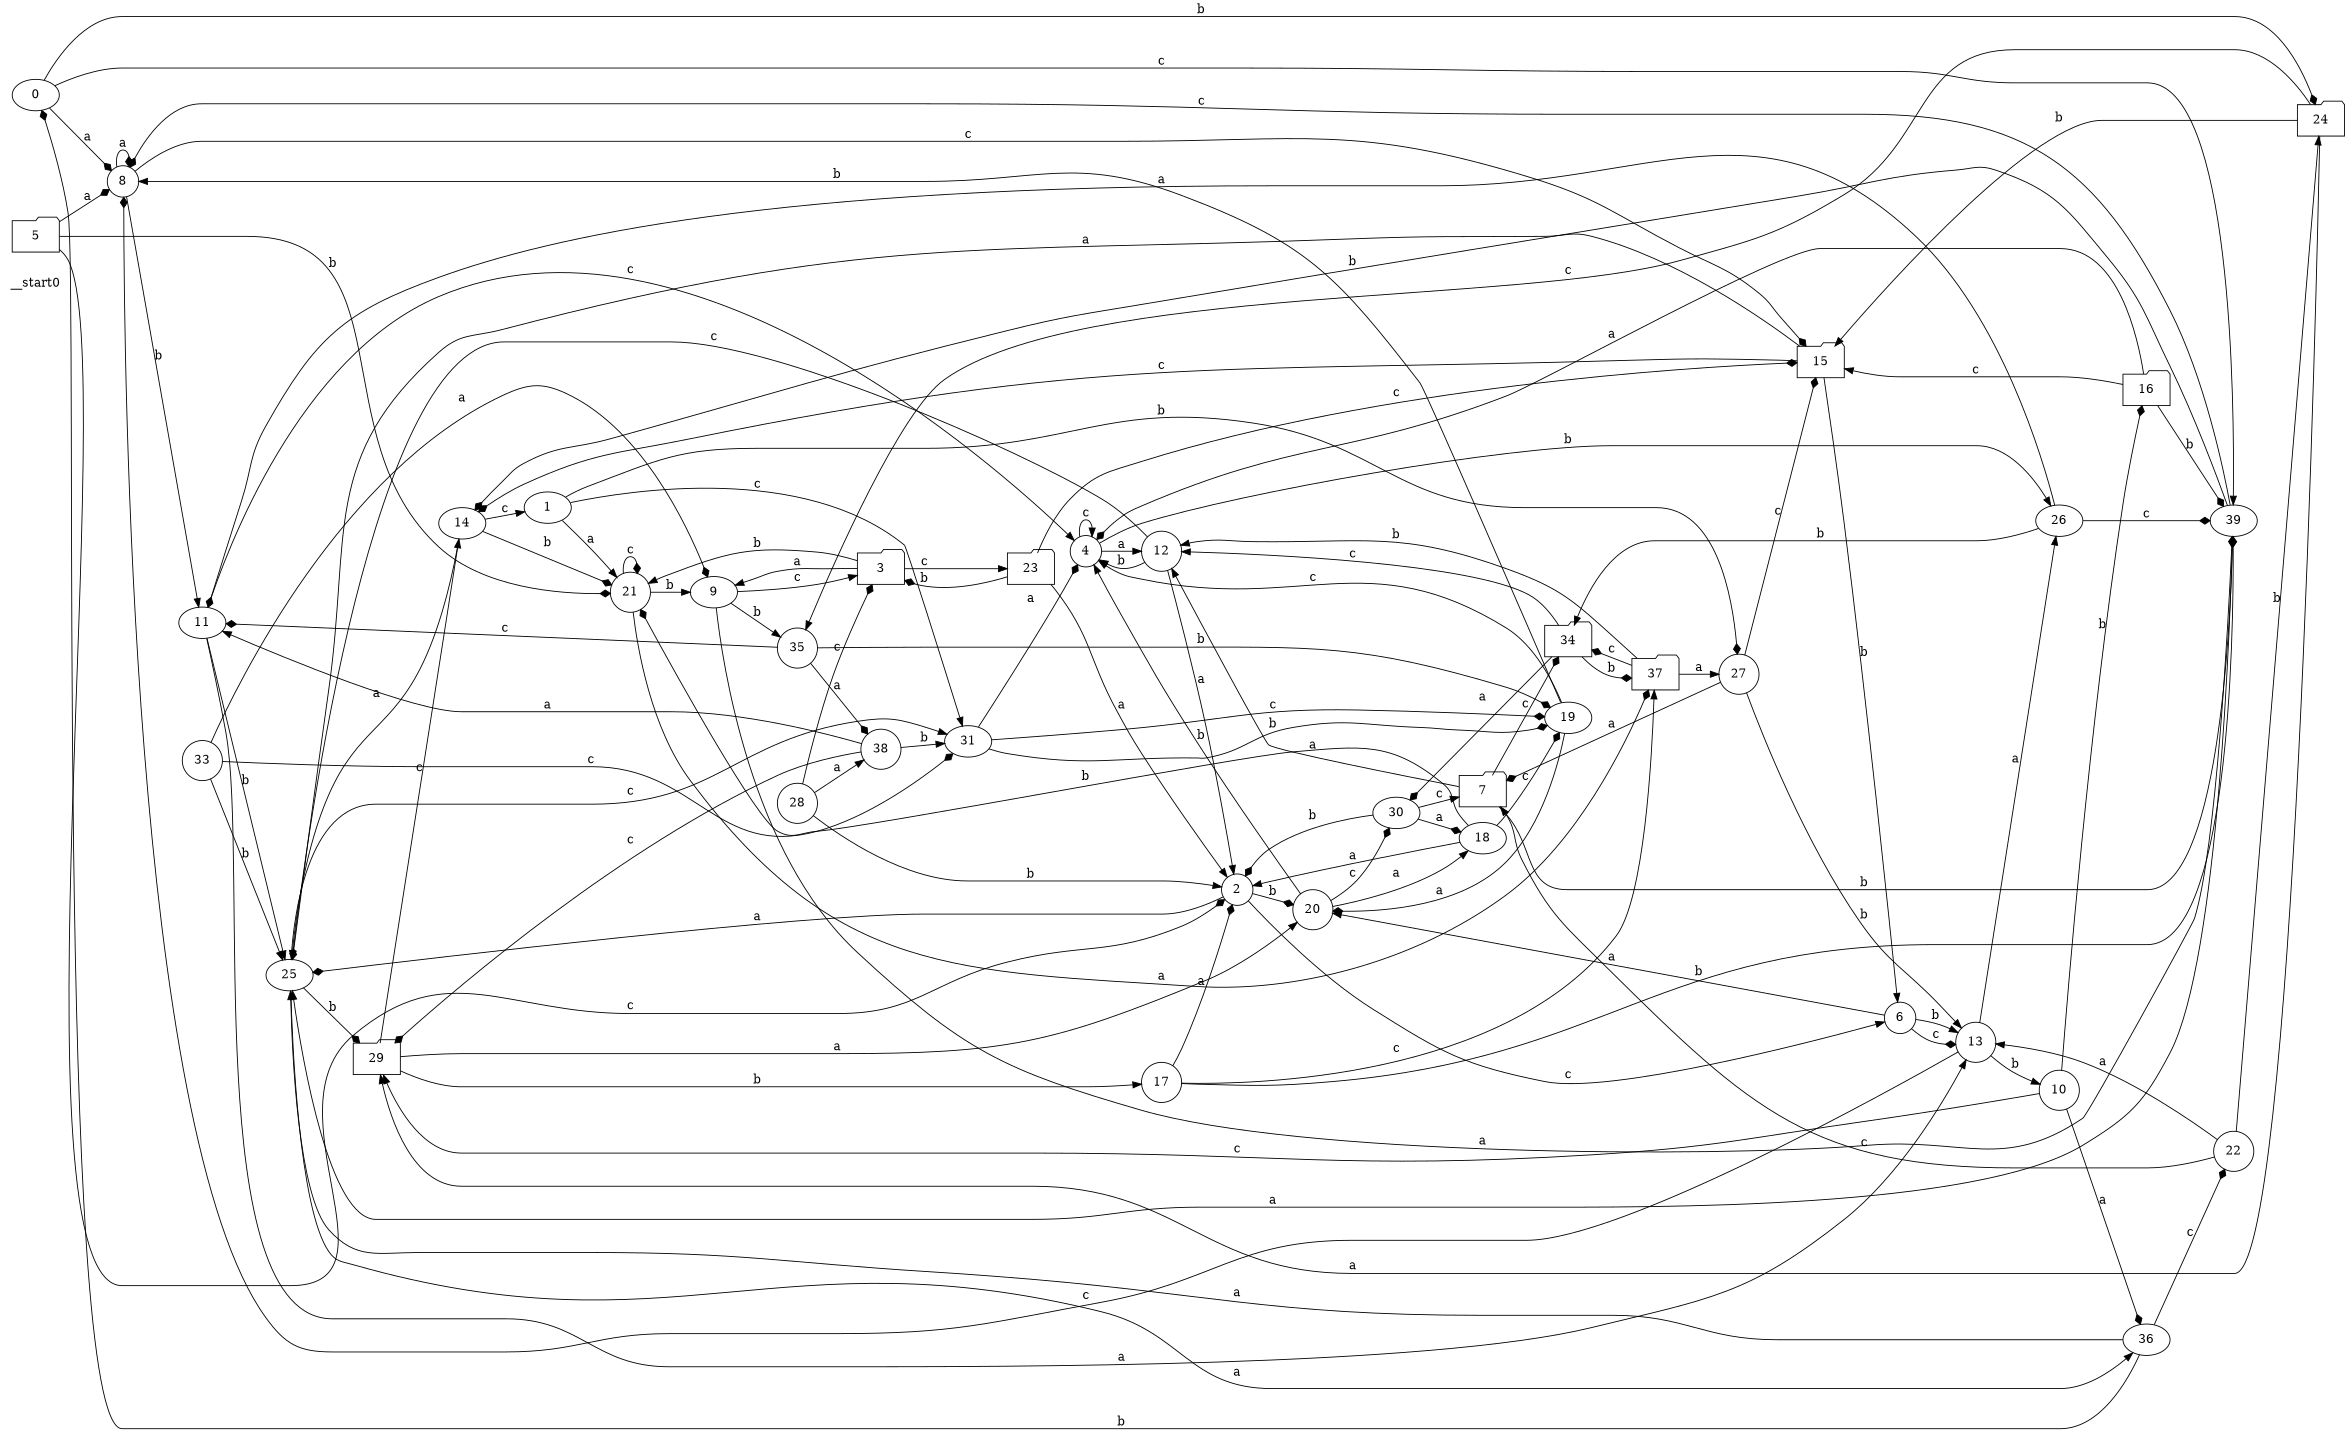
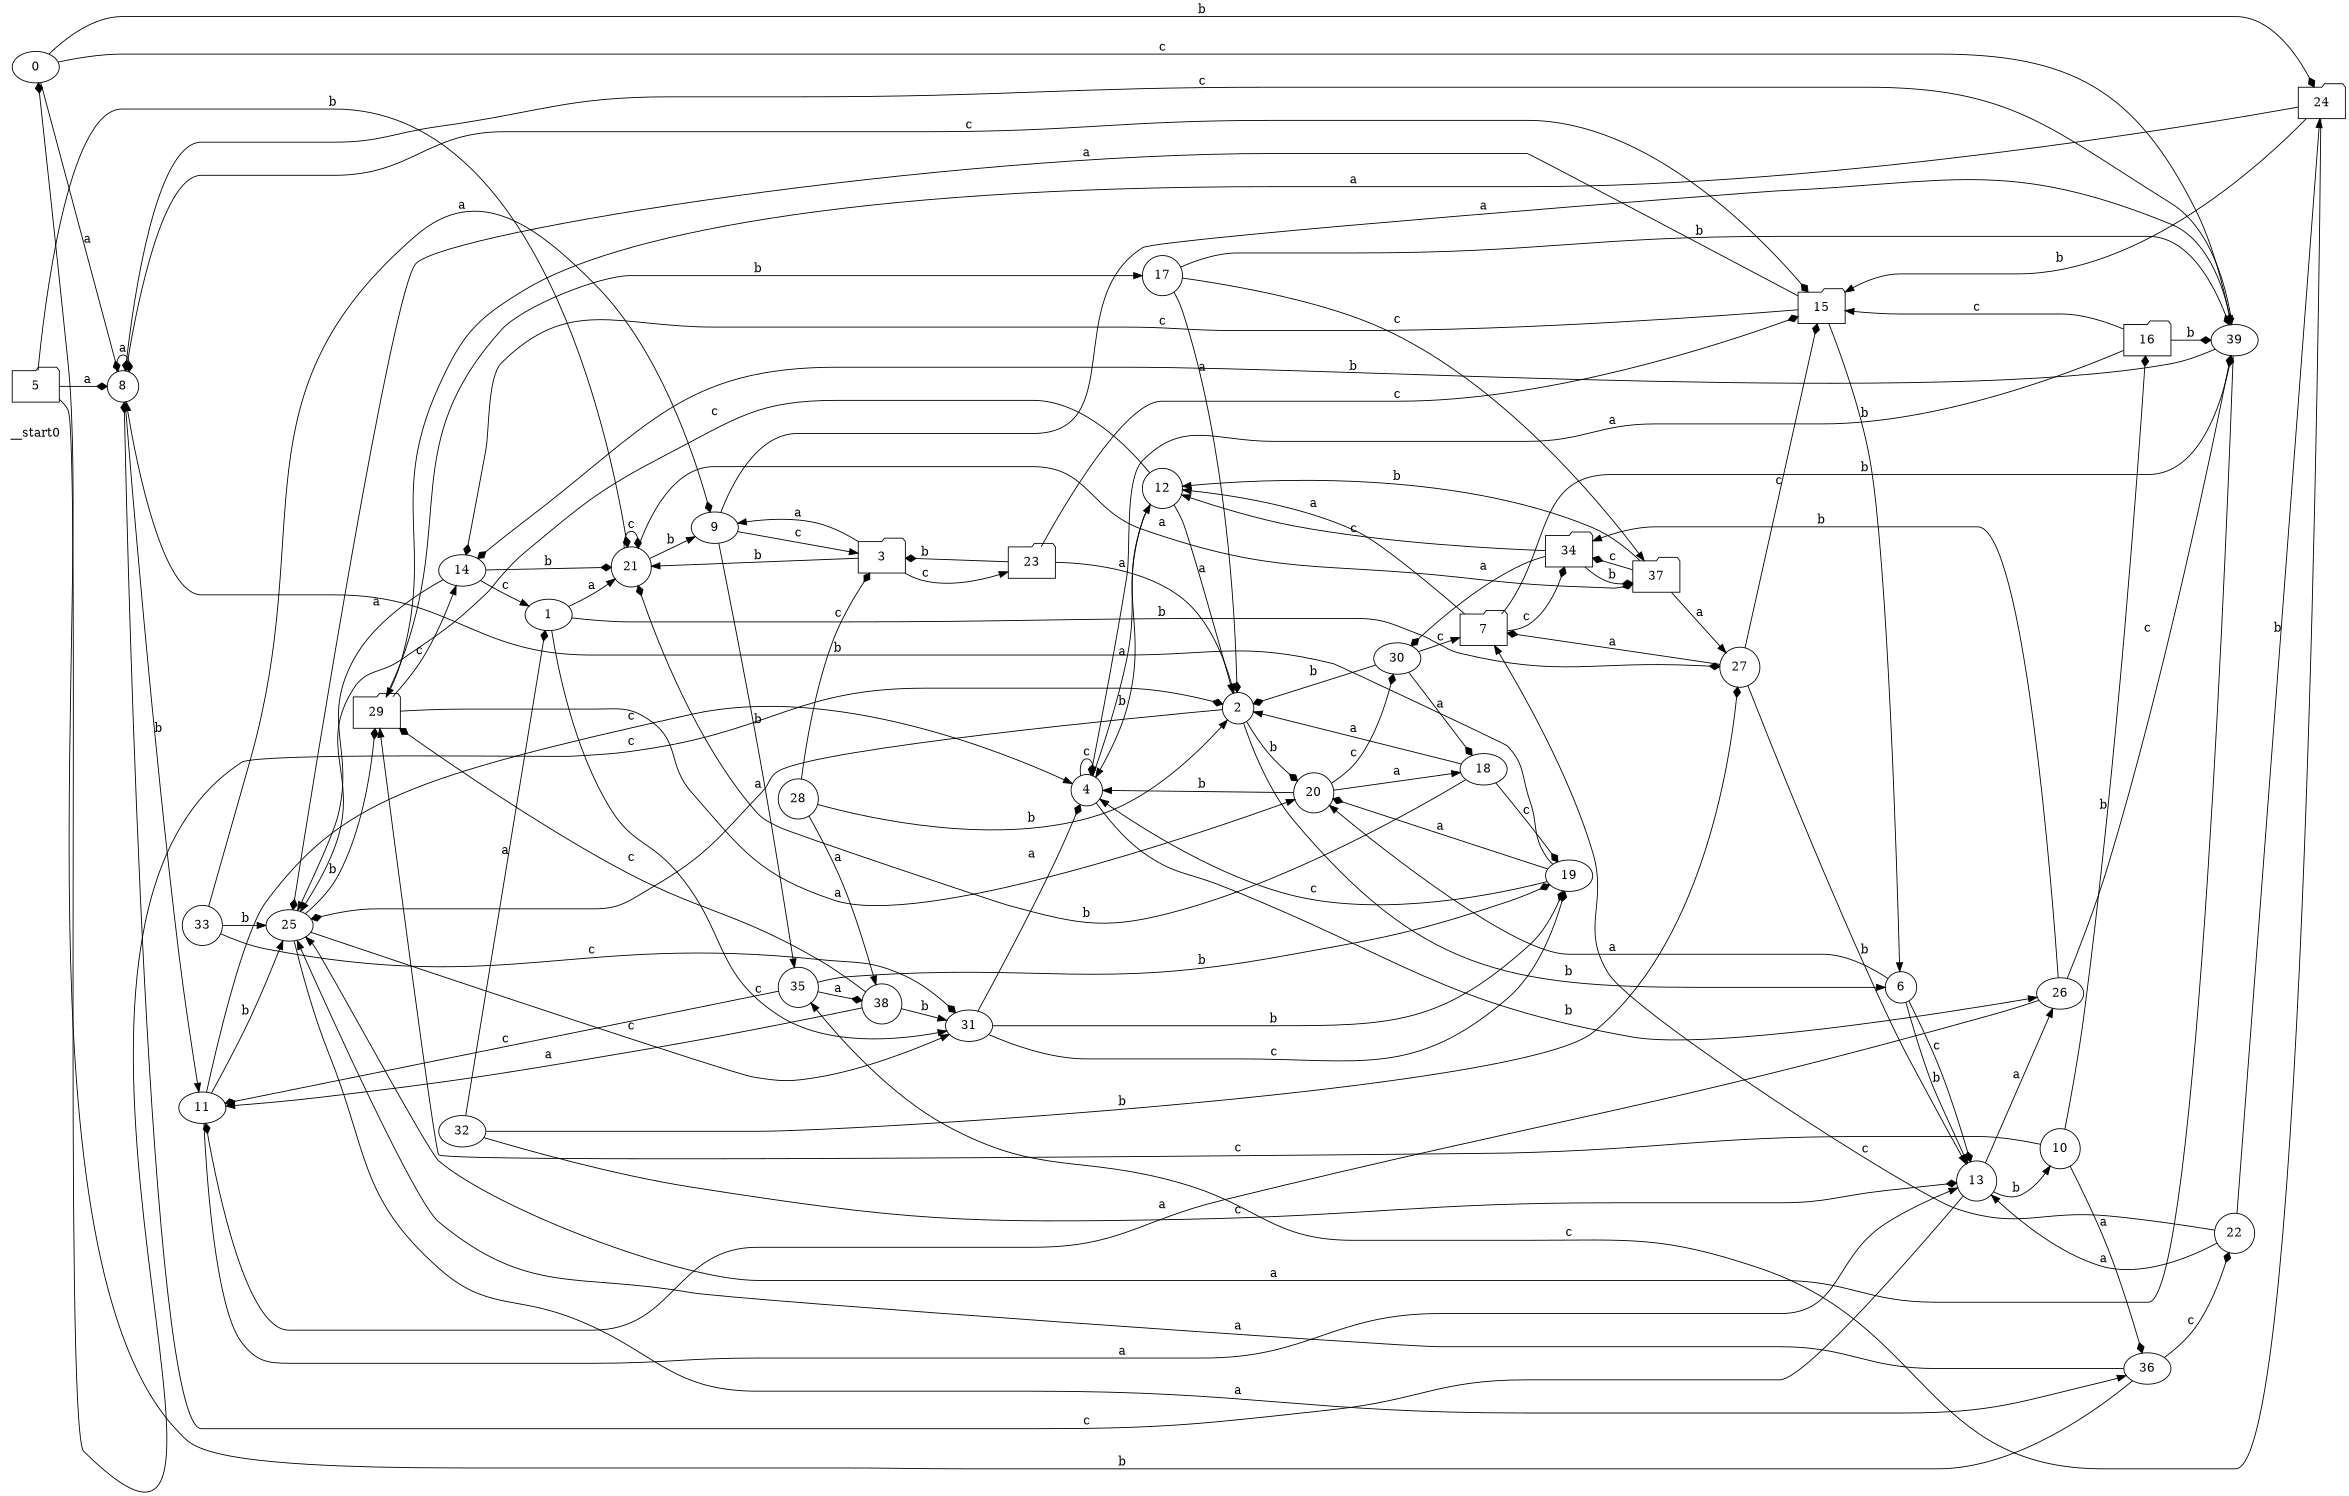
edge "2" -> "6": label "c" -> "b"
node "32": added
